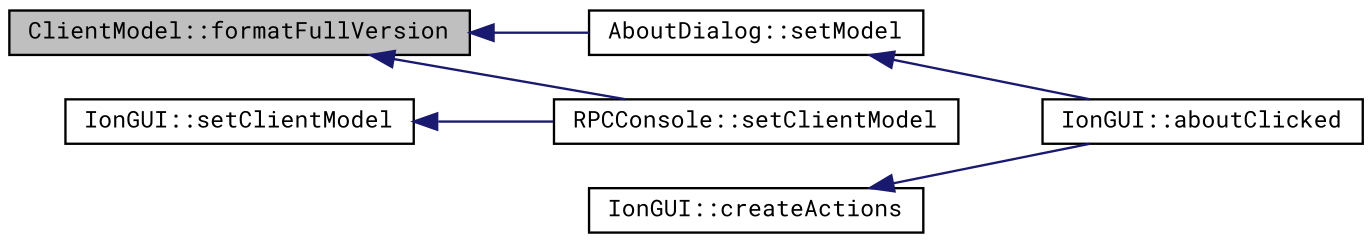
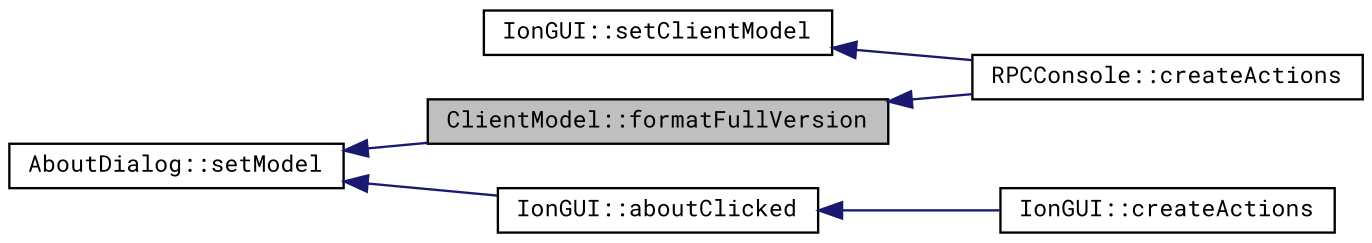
edge "AboutDialog::setModel" -> "ClientModel::formatFullVersion": reversed
node "RPCConsole::setClientModel": label "RPCConsole::setClientModel" -> "RPCConsole::createActions"
edge "IonGUI::aboutClicked" -> "IonGUI::createActions": reversed
